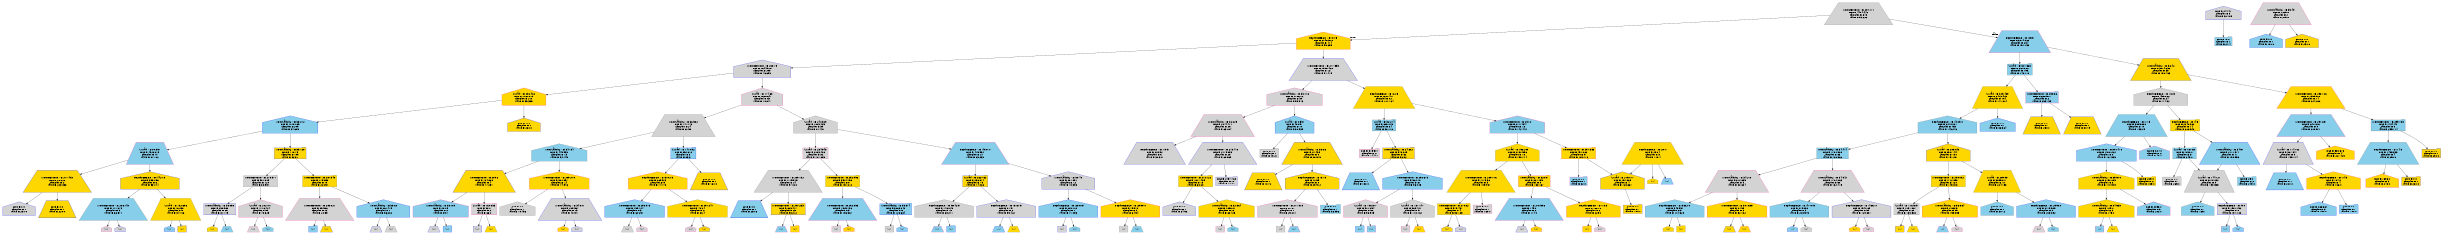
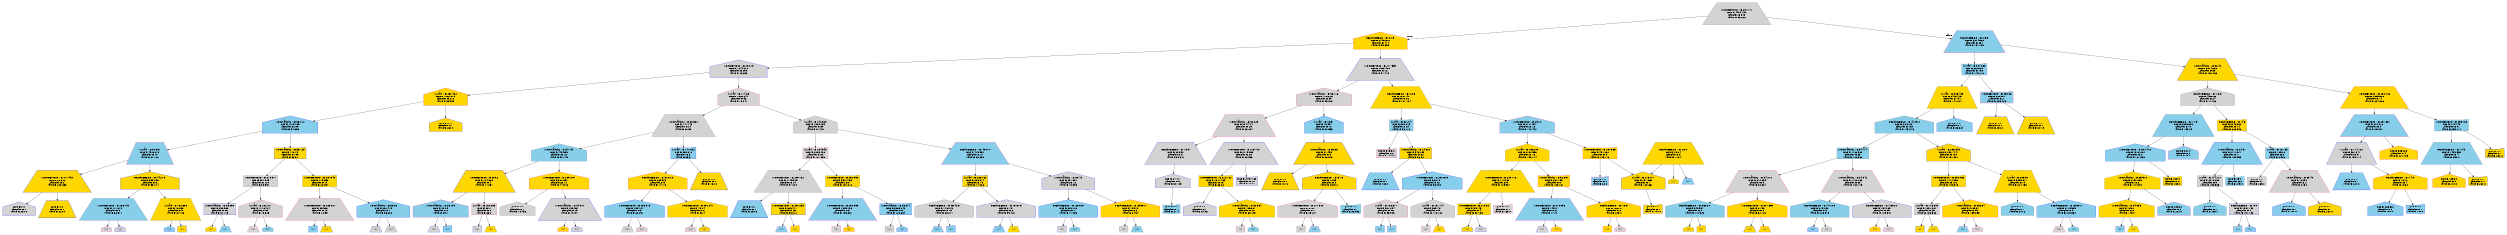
node "mse = 0.0 samples = 1 value = 49.21": removed
edge "SWrad <= 167.68 mse = 1090.0 samples = 3 value = 245.0" -> "SWrad <= 144.721 mse = 2078.032 samples = 9 value = 193.535": now "SWrad <= 167.68 mse = 1090.0 samples = 3 value = 245.0" -> "WOA_Salinity <= 35.49 mse = 1225.0 samples = 2 value = 215.0"
edge "Depth_GEBCO <= -19.5 mse = 22.352 samples = 6 value = 30.301" -> "mse = 24.441 samples = 5 value = 30.785": added
node "SWrad <= 144.721 mse = 2078.032 samples = 9 value = 193.535": shape trapezium -> folder
